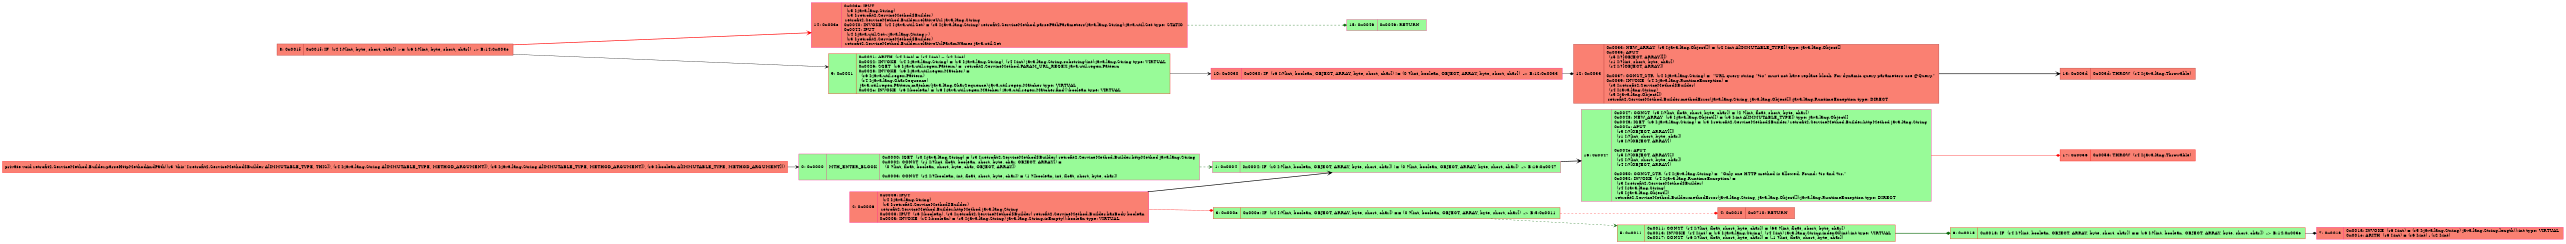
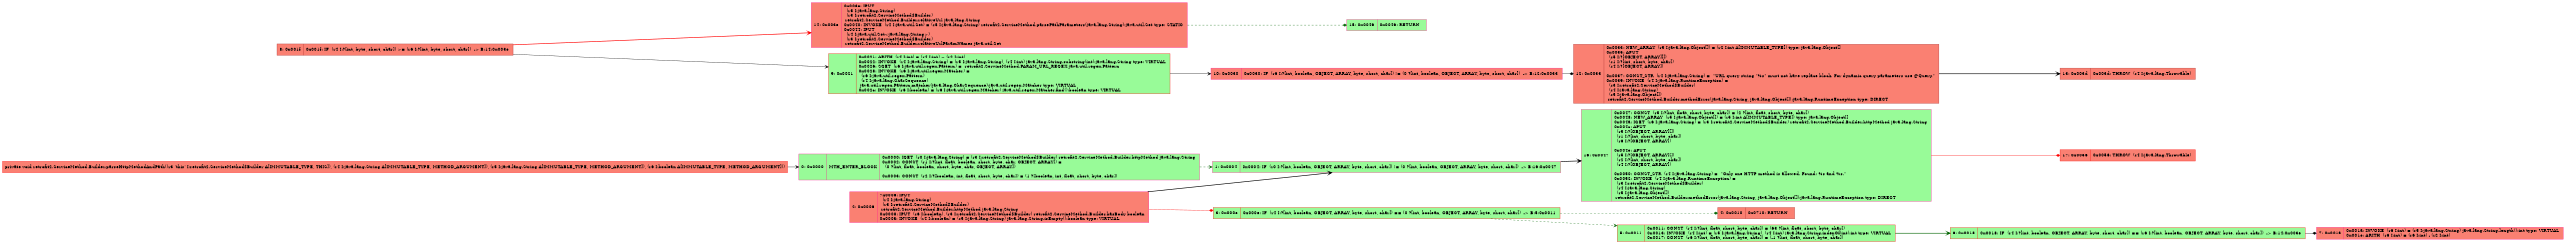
node "2: 0x0006": text "0x0006: IPUT" -> "7x0006: IPUT"
edge "3: 0x000e" -> "4: 0x0010": color red -> darkgreen
edge "5: 0x0011" -> "6: 0x0018": arrowhead diamond -> vee
